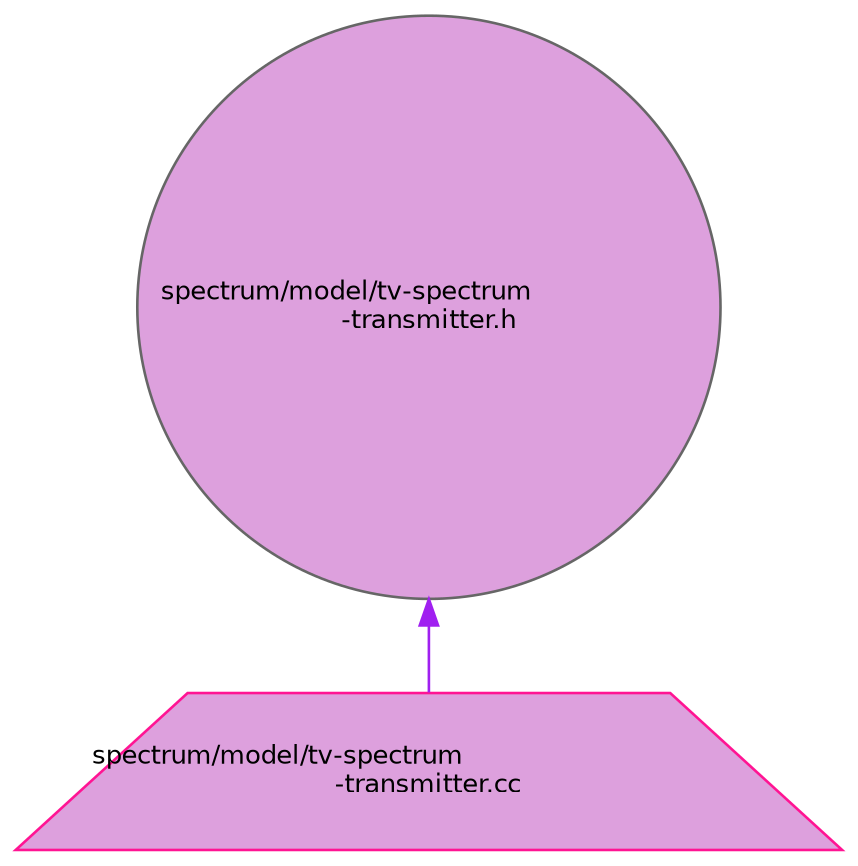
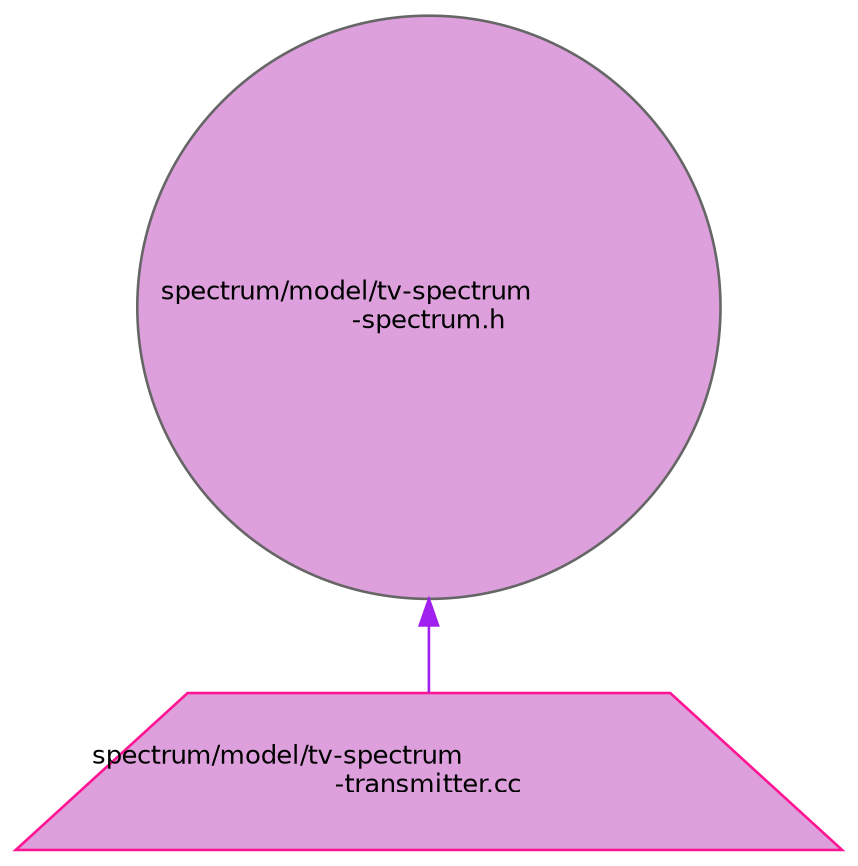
node "spectrum/model/tv-spectrum -transmitter.h": label "spectrum/model/tv-spectrum -transmitter.h" -> "spectrum/model/tv-spectrum -spectrum.h"
